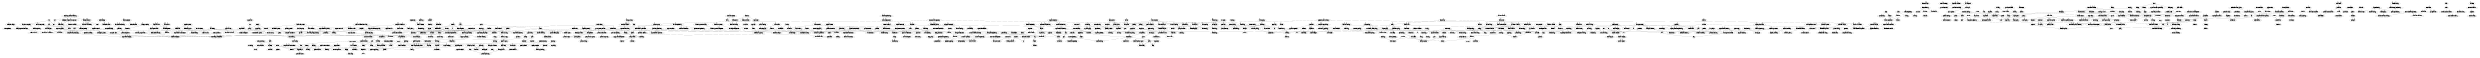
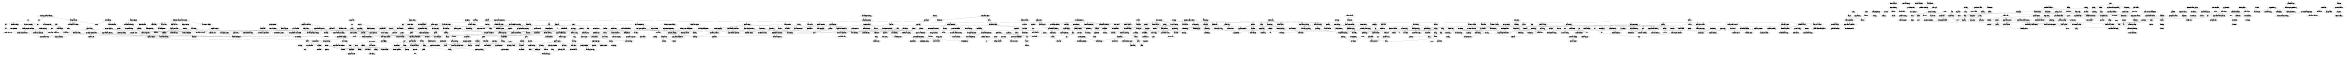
node "organic pharmacoepidemiology": label "organic pharmacoepidemiology" -> "organic chemistry"
node "human evolution": removed
node "signal processing": added
